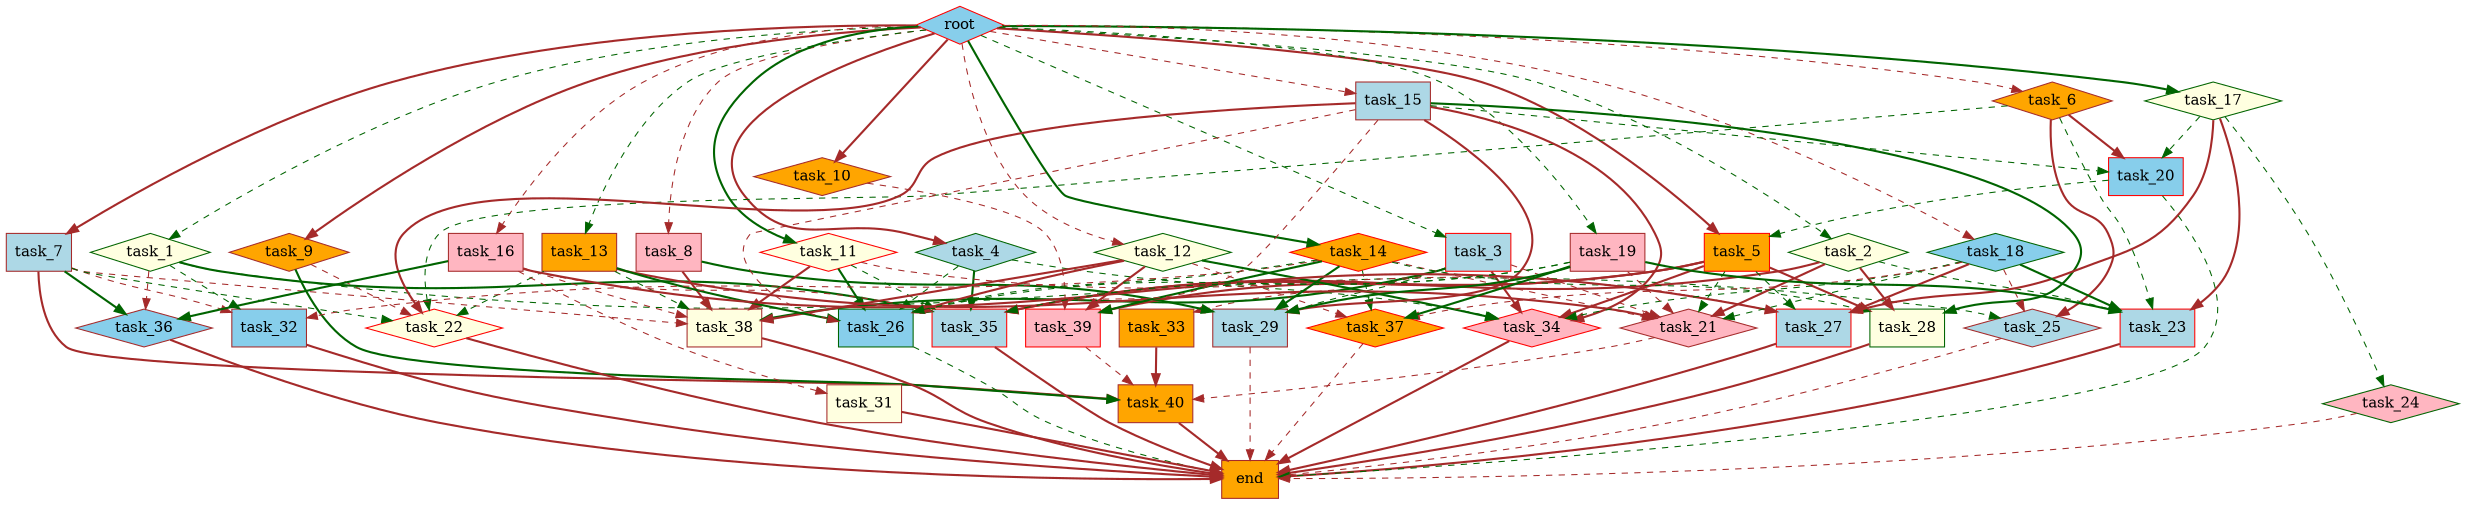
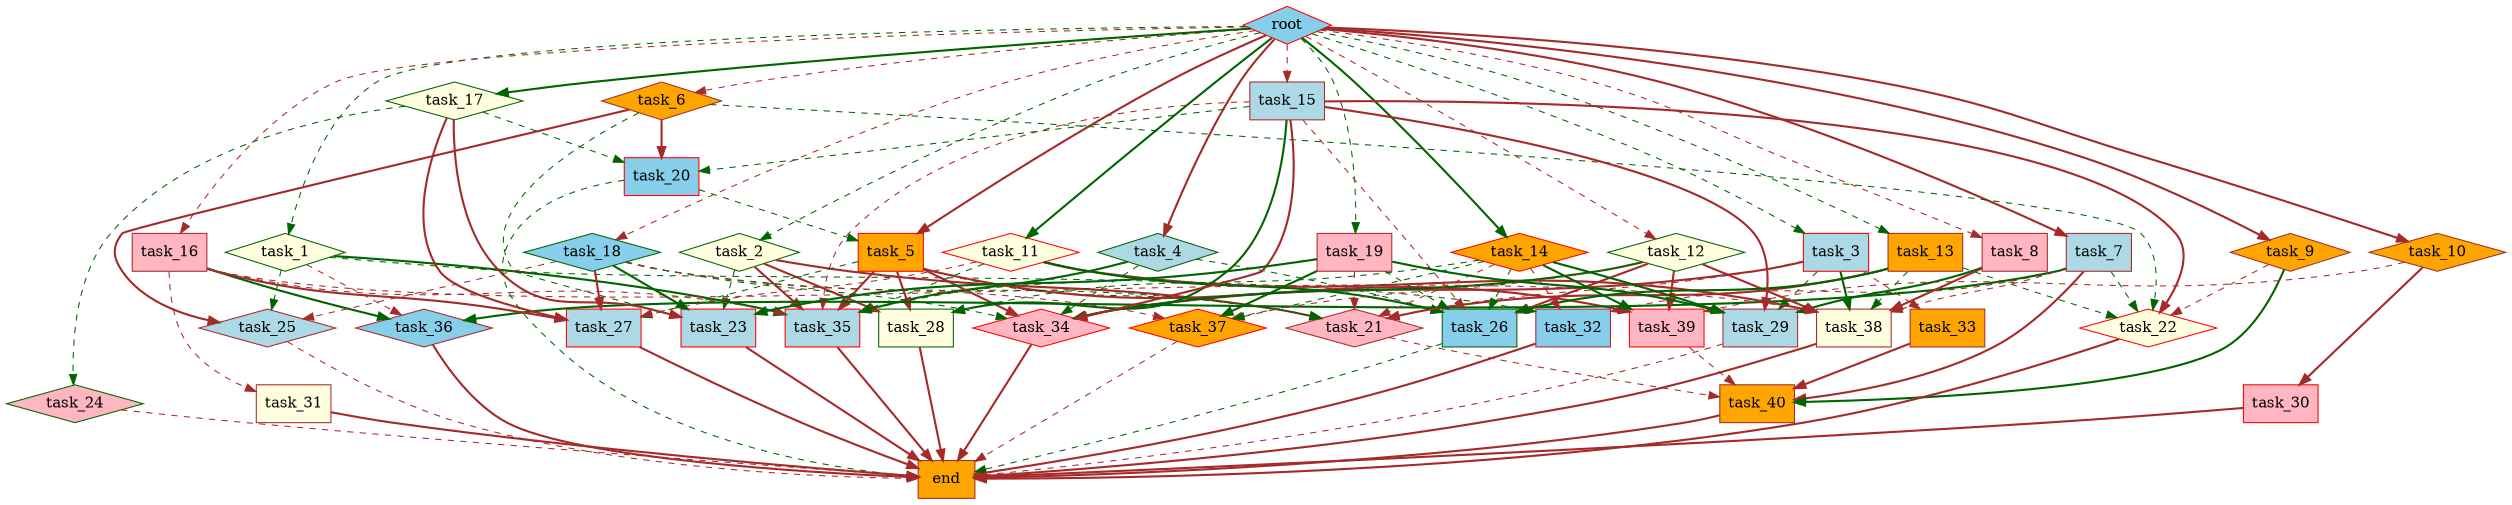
node "task_30": added
